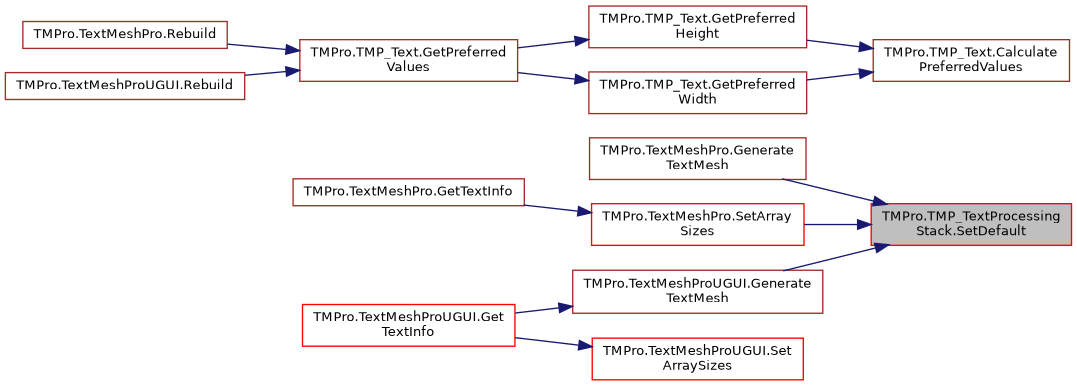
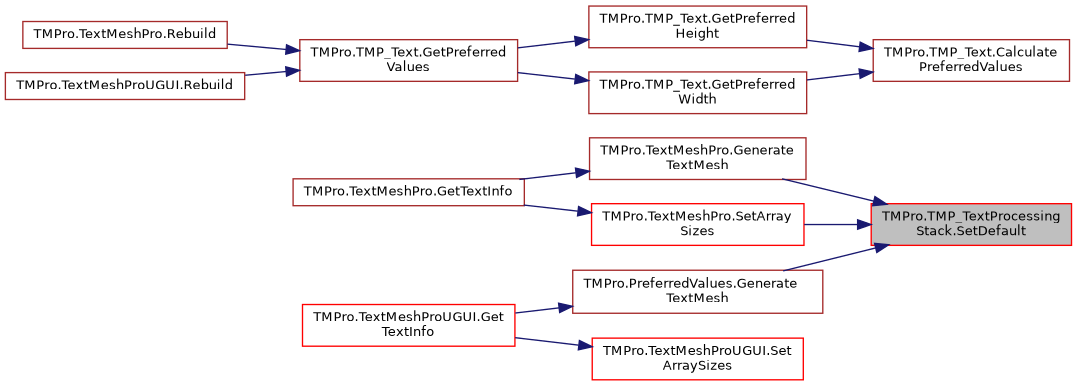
edge "TMPro.TextMeshPro.GetTextInfo" -> "TMPro.TextMeshPro.Generate TextMesh": added
node "TMPro.TextMeshProUGUI.Generate TextMesh": label "TMPro.TextMeshProUGUI.Generate TextMesh" -> "TMPro.PreferredValues.Generate TextMesh"
